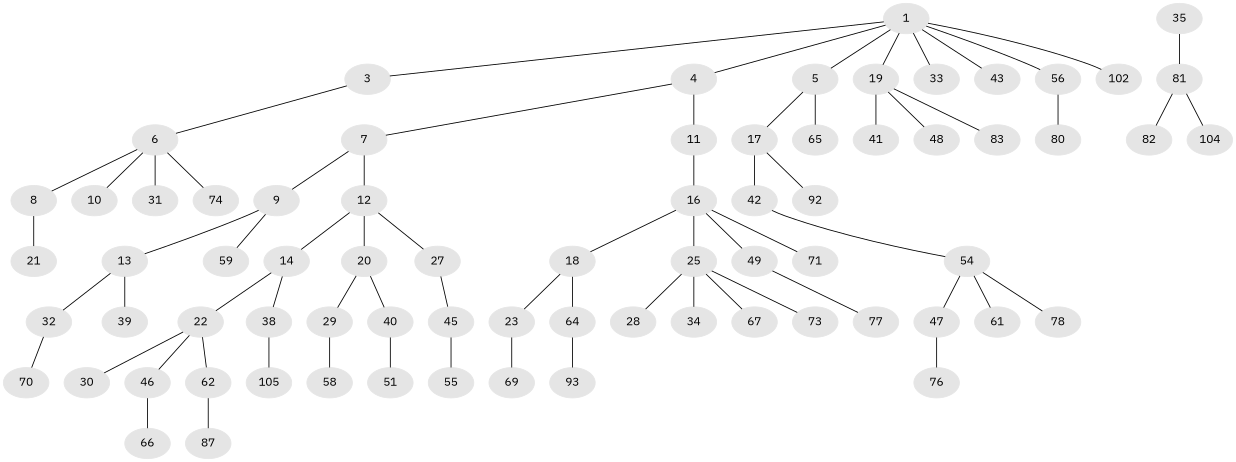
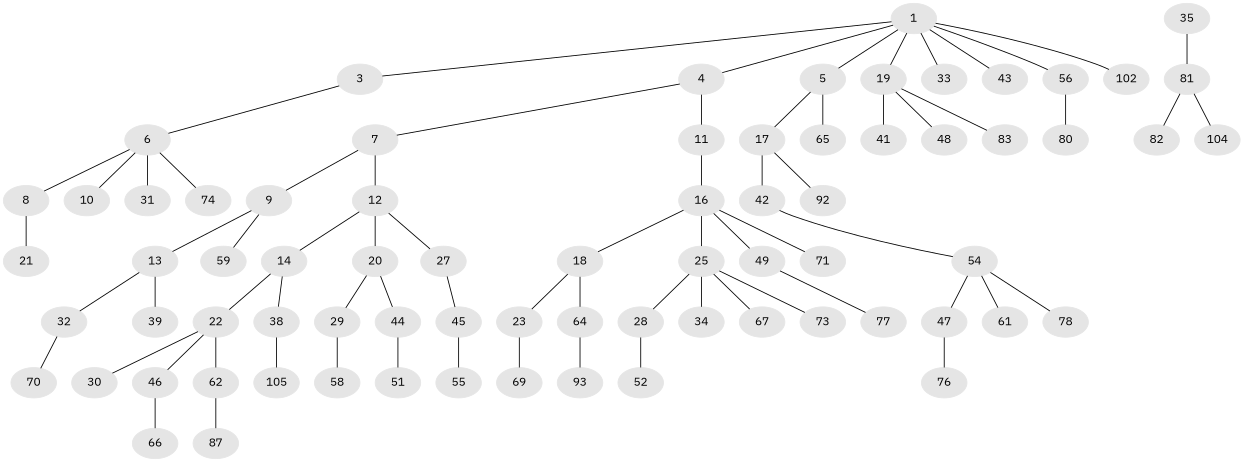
node "40": label "40" -> "44"
node "52": added
